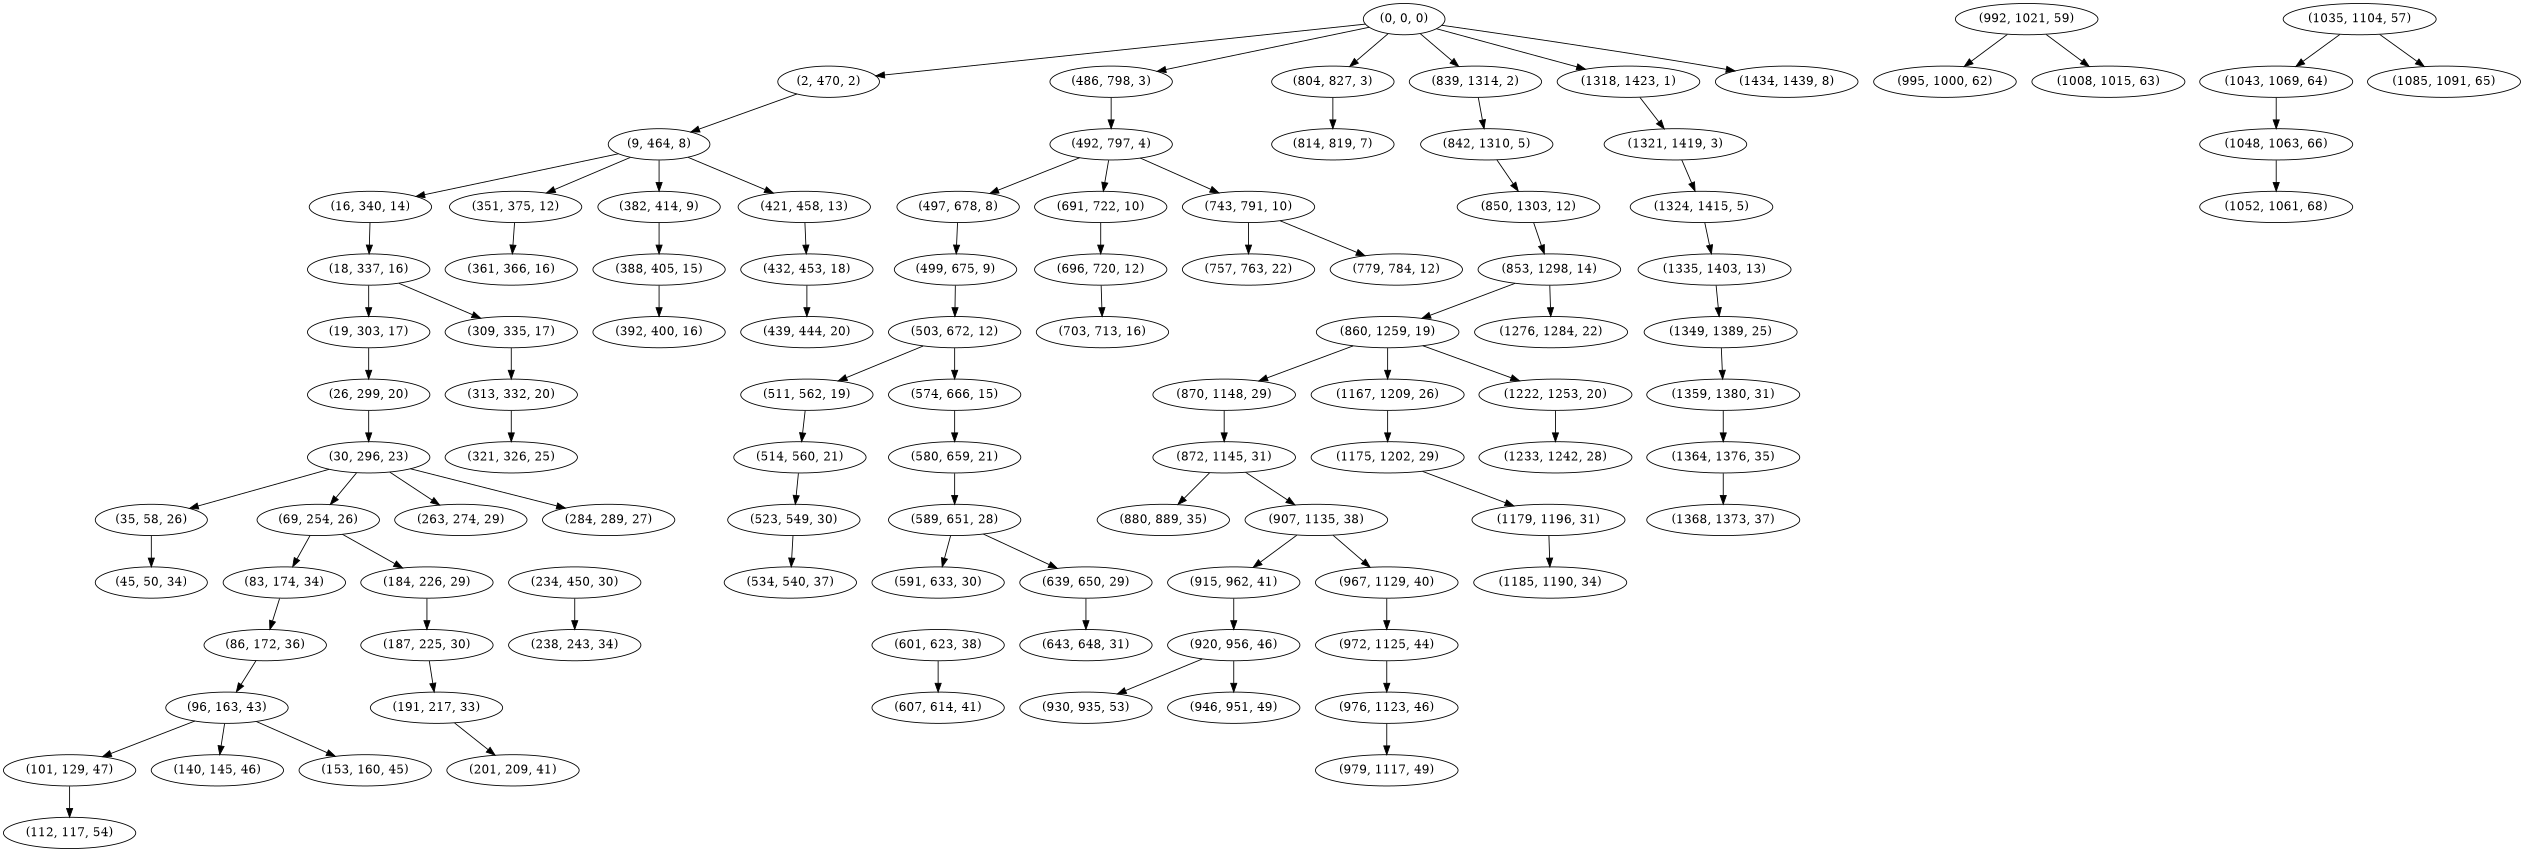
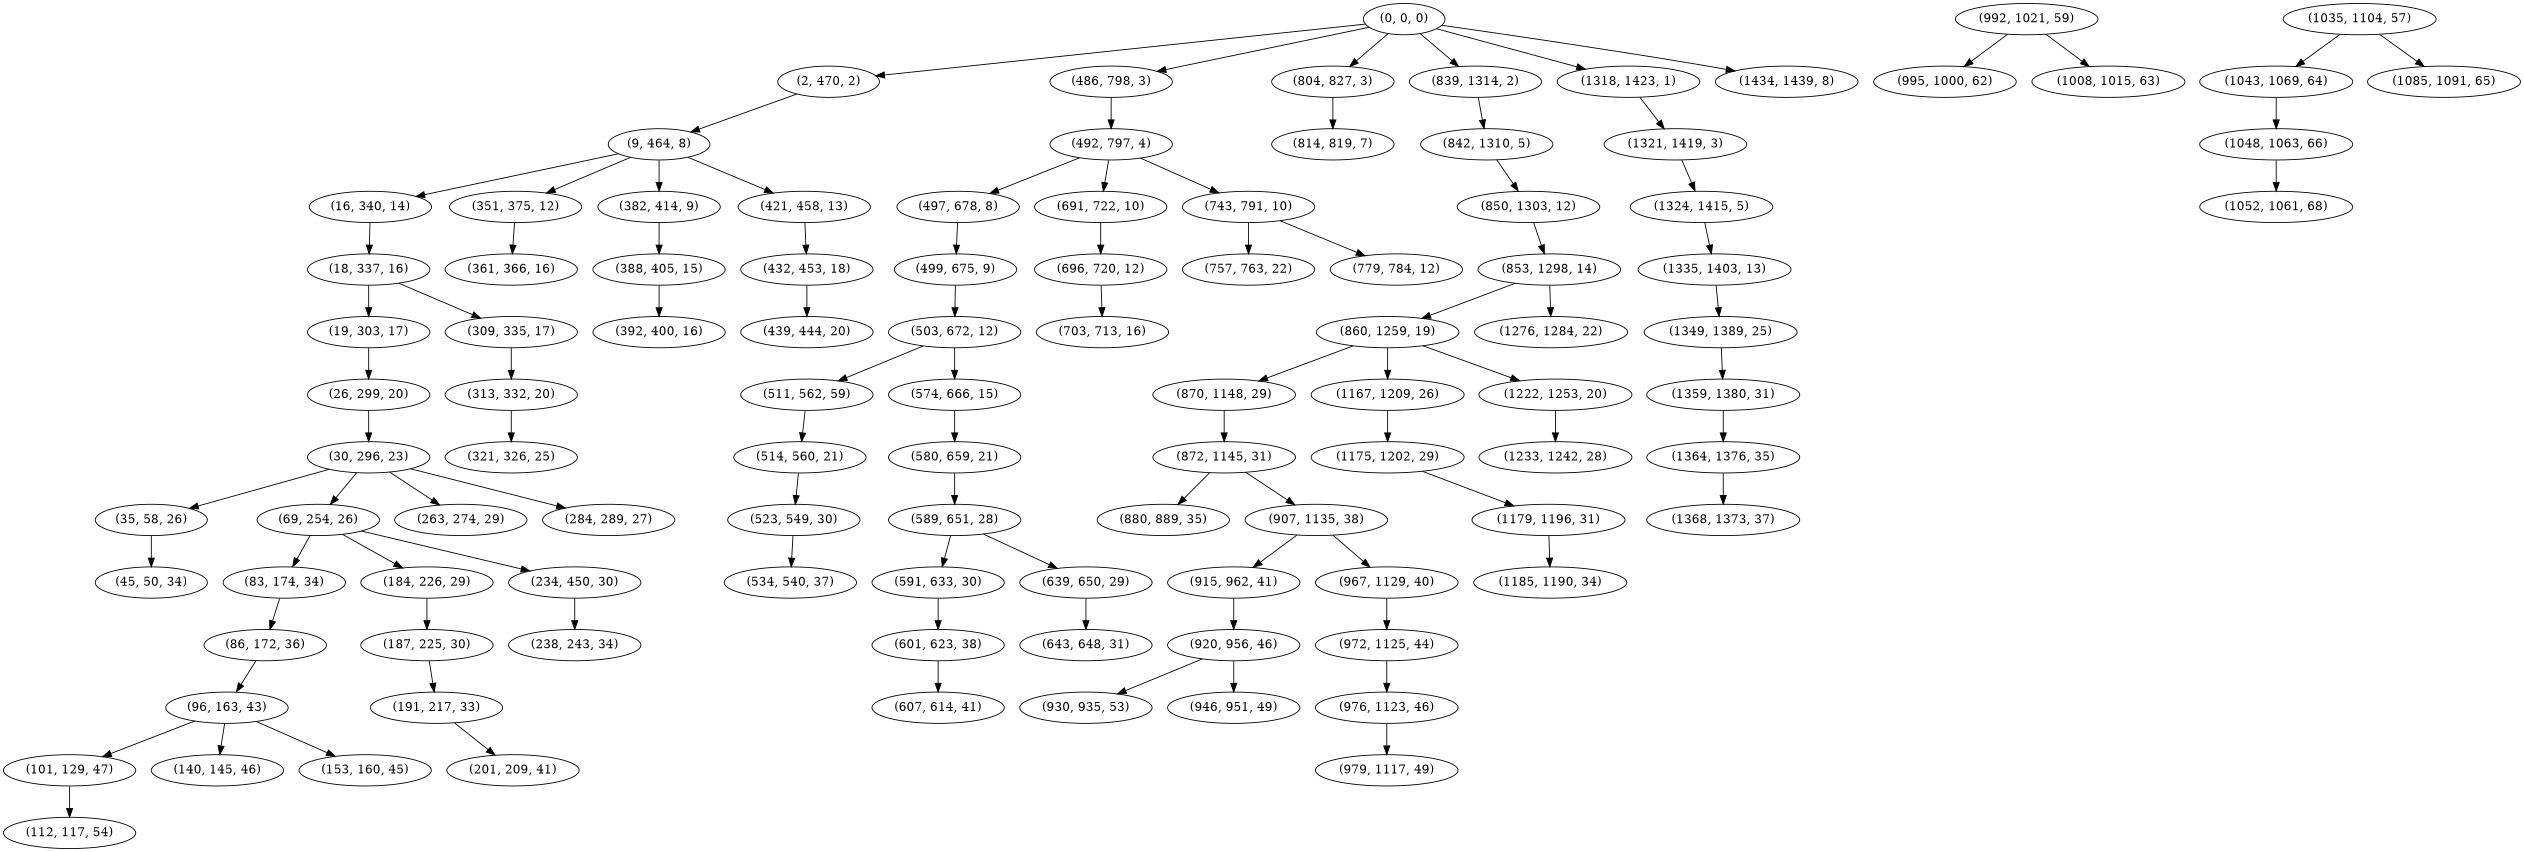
node "(511, 562, 19)": label "(511, 562, 19)" -> "(511, 562, 59)"
edge "(69, 254, 26)" -> "(234, 450, 30)": added
edge "(591, 633, 30)" -> "(601, 623, 38)": added
